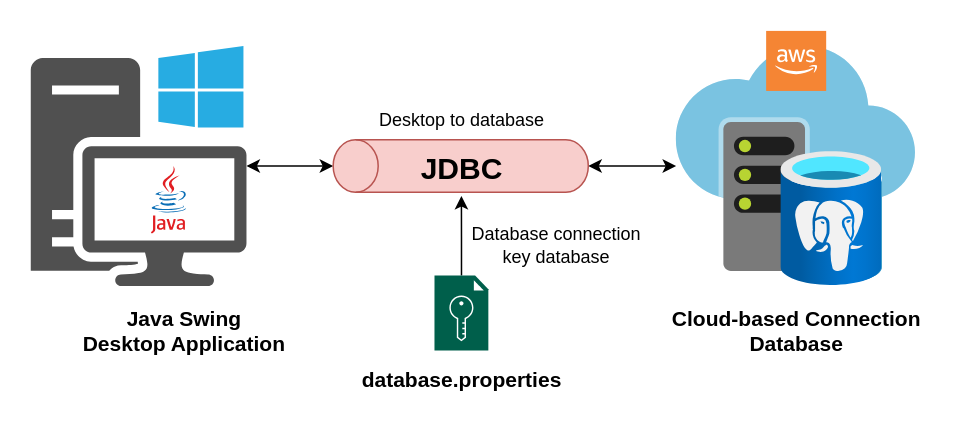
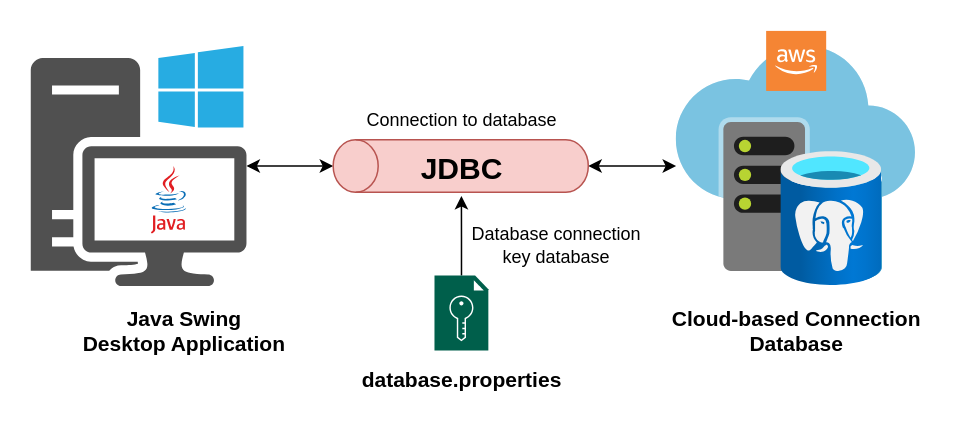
node "Desktop to database": label "Desktop to database" -> "Connection to database"
